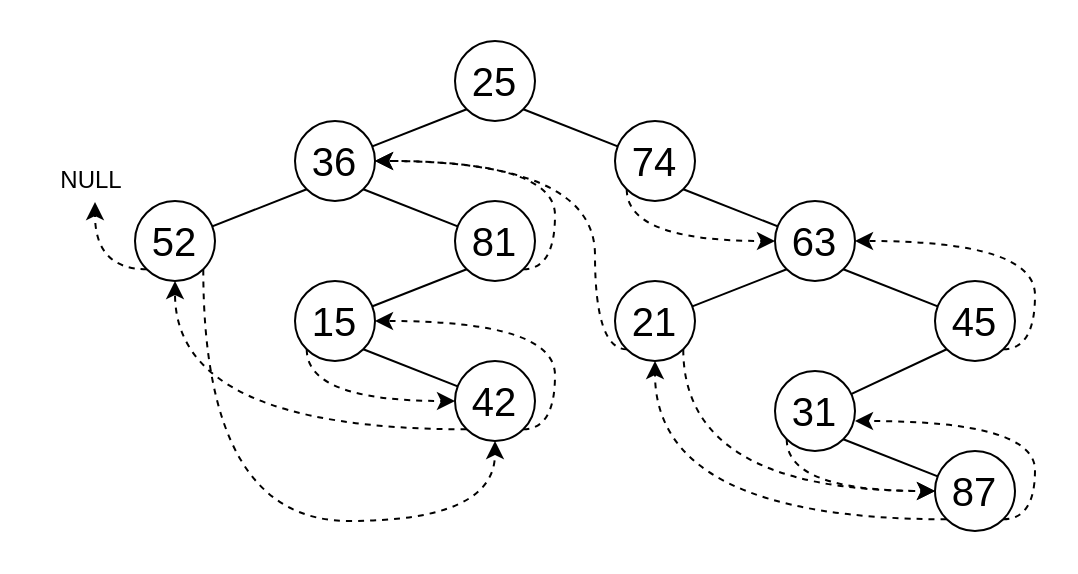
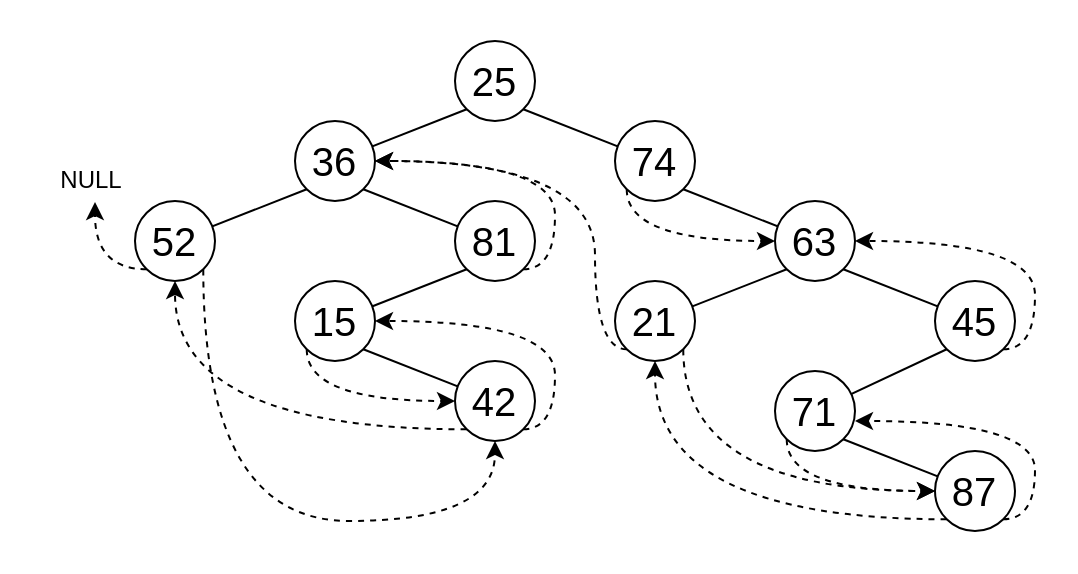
node "31": label "31" -> "71"
